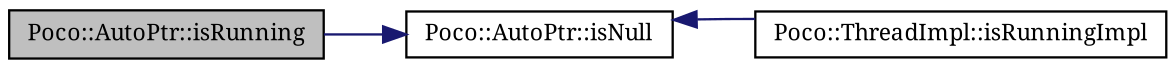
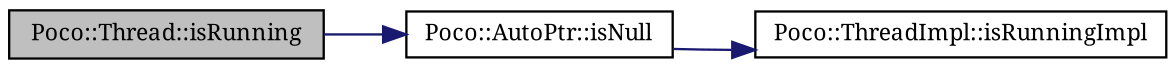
edge "Poco::ThreadImpl::isRunningImpl" -> "Poco::AutoPtr::isNull": reversed
node "Poco::AutoPtr::isRunning": label "Poco::AutoPtr::isRunning" -> "Poco::Thread::isRunning"
